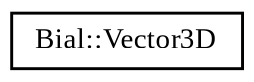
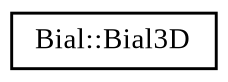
node "Bial::Vector3D": label "Bial::Vector3D" -> "Bial::Bial3D"
